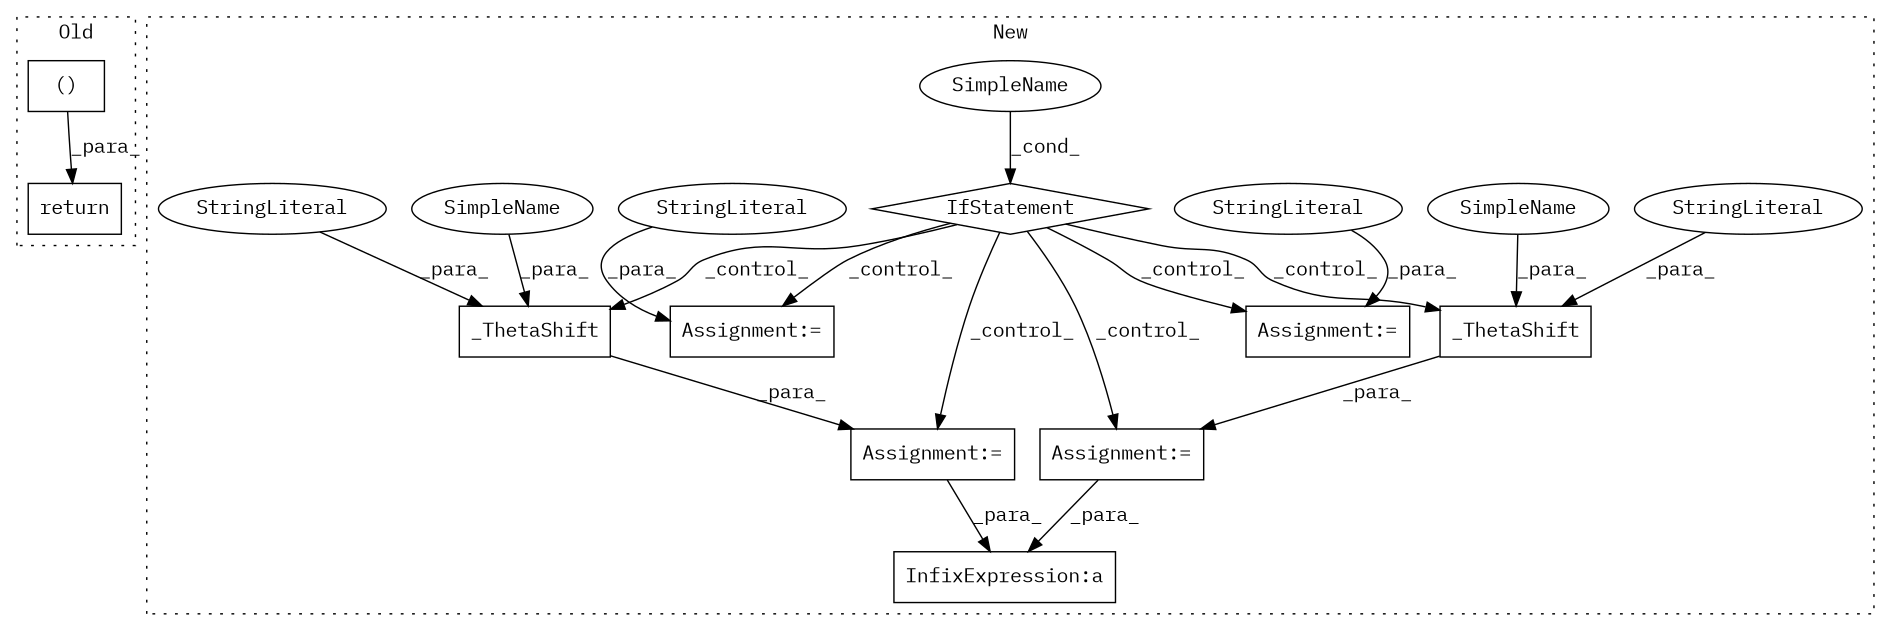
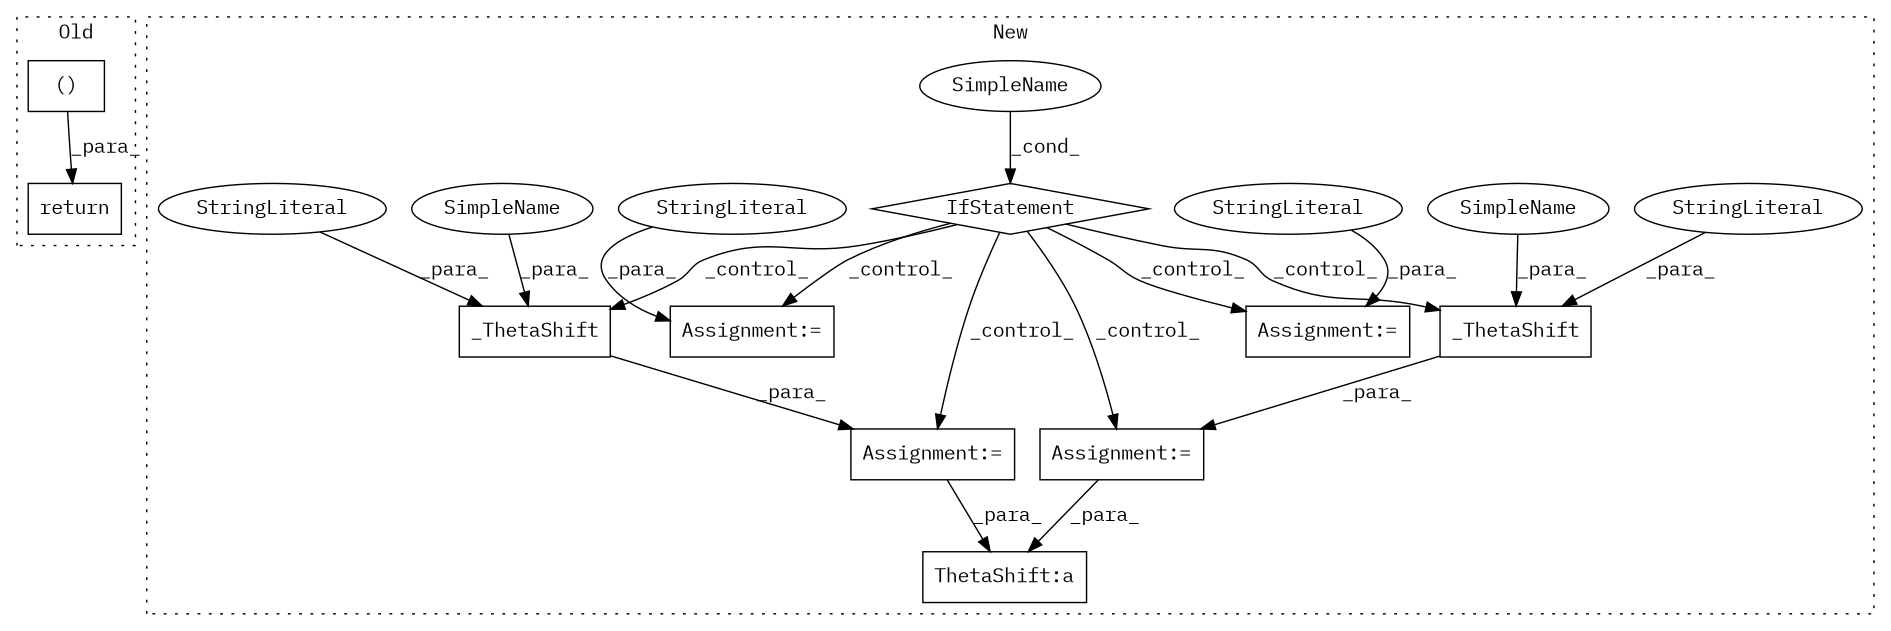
node "InfixExpression:a": label "InfixExpression:a" -> "ThetaShift:a"
